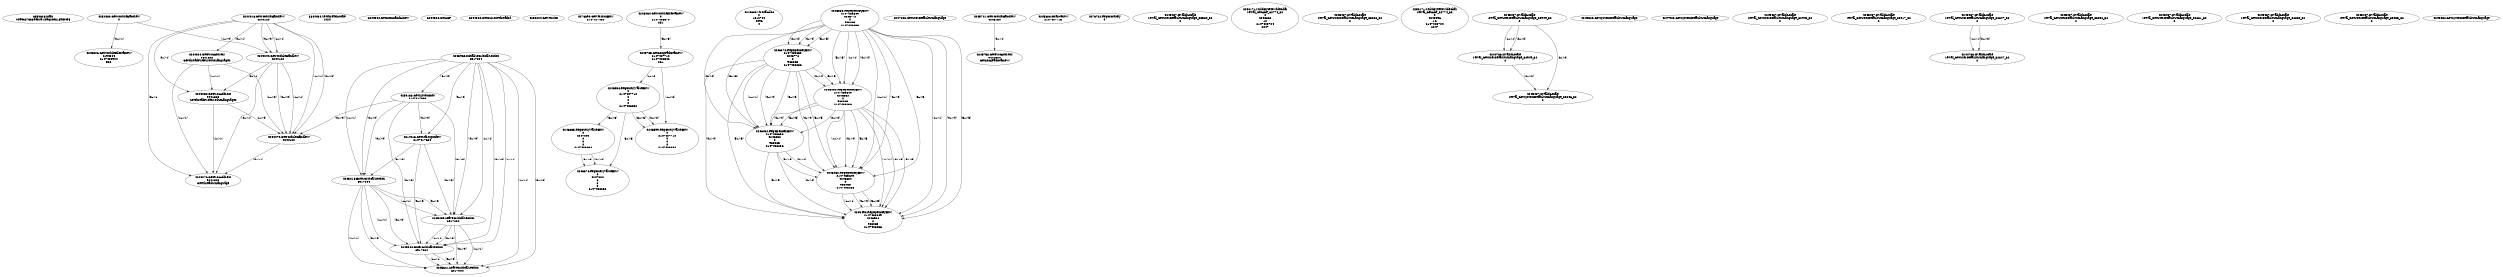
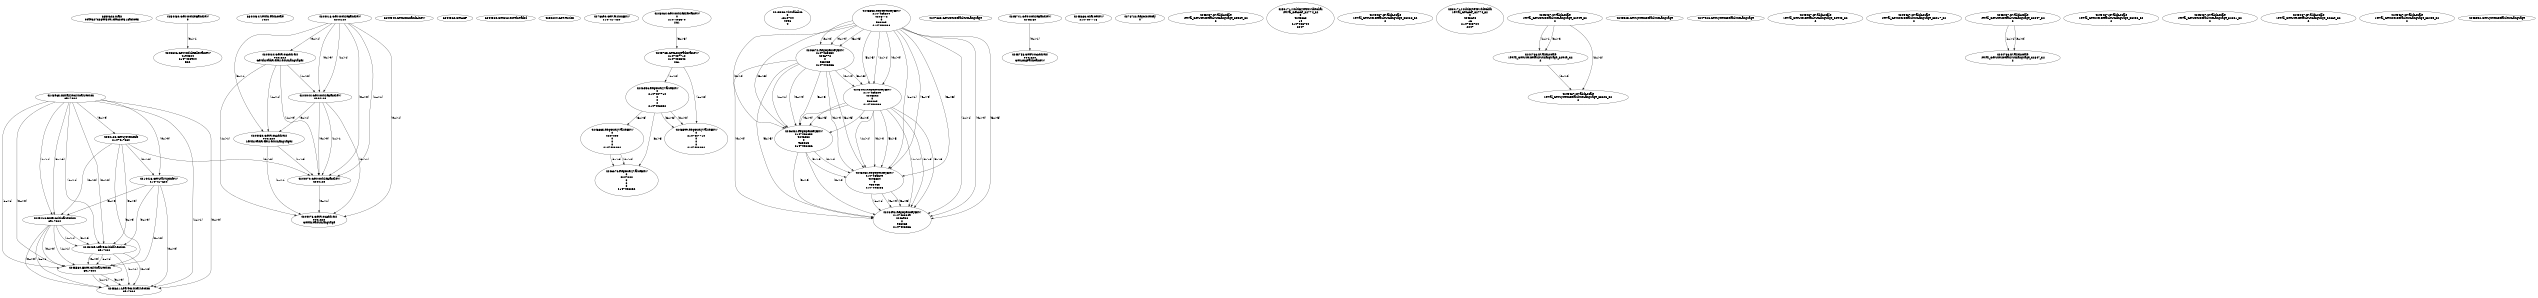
edge "4254480.GetModuleHandleW 0" -> "4244044.GetModuleHandleW 4244120": now "4244024.GetProcAddress 9441320 GetThreadPreferredUILanguages" -> "4244044.GetModuleHandleW 4244120"
edge "4214413.GetStartupInfoW 2147417624" -> "4245621.LeaveCriticalSection 6917004": added, label "(0-->0)"
